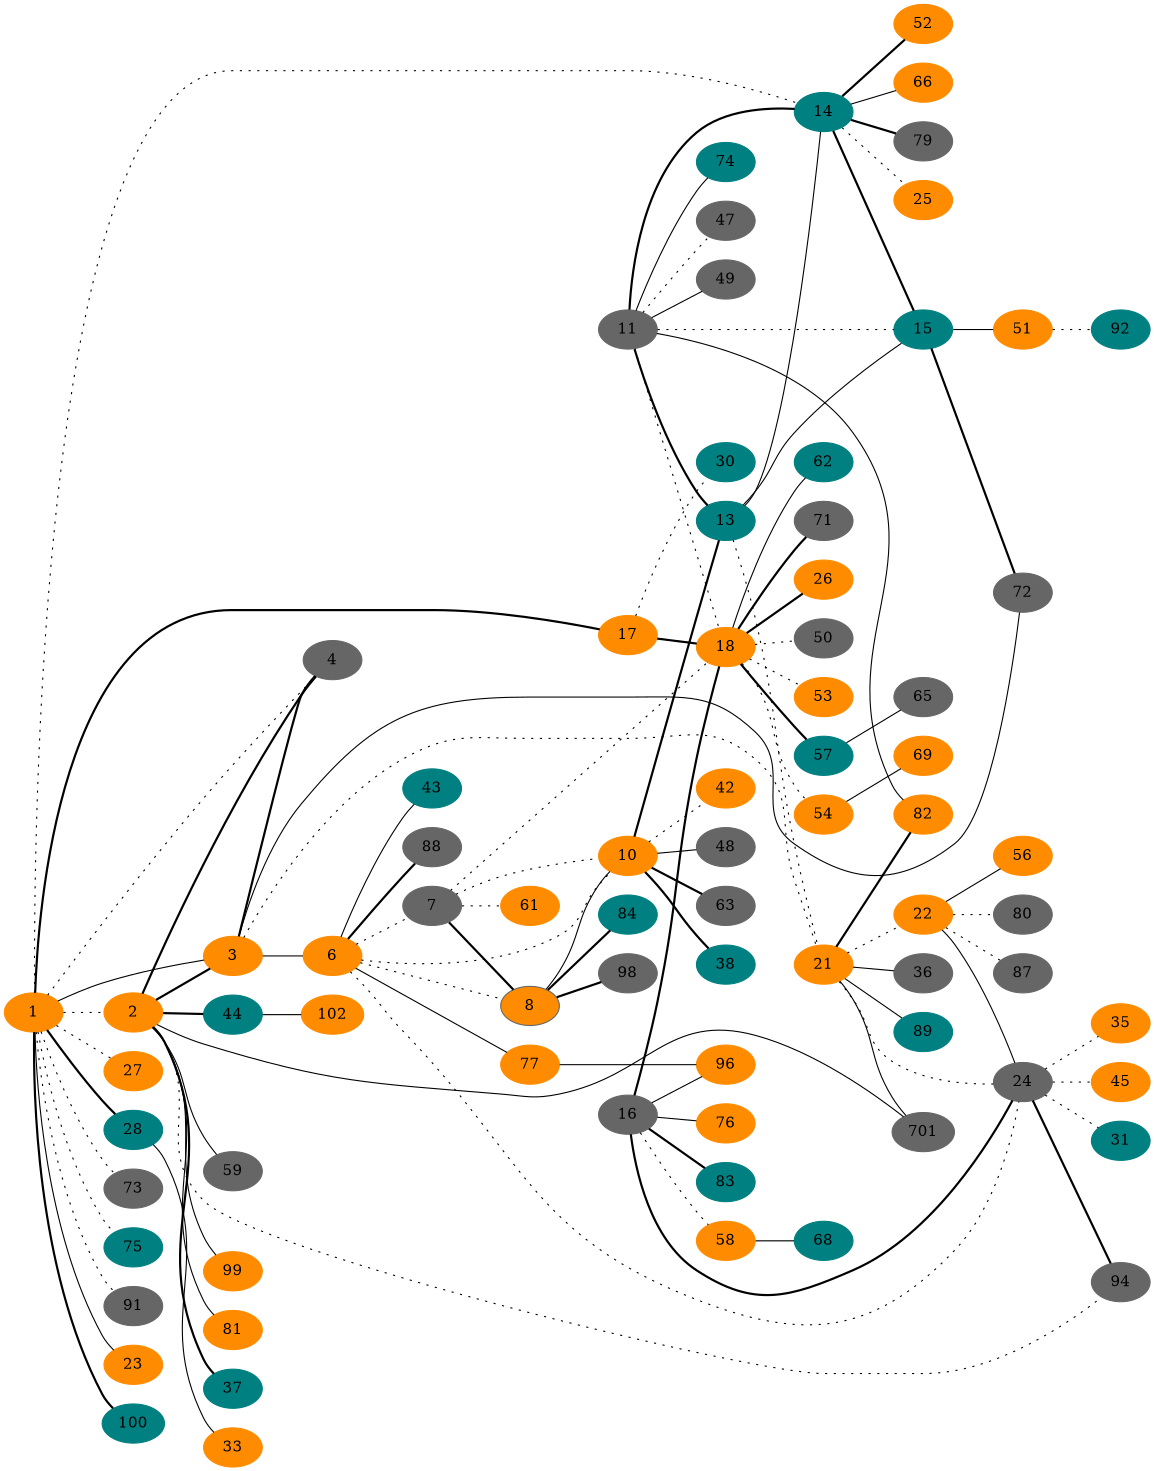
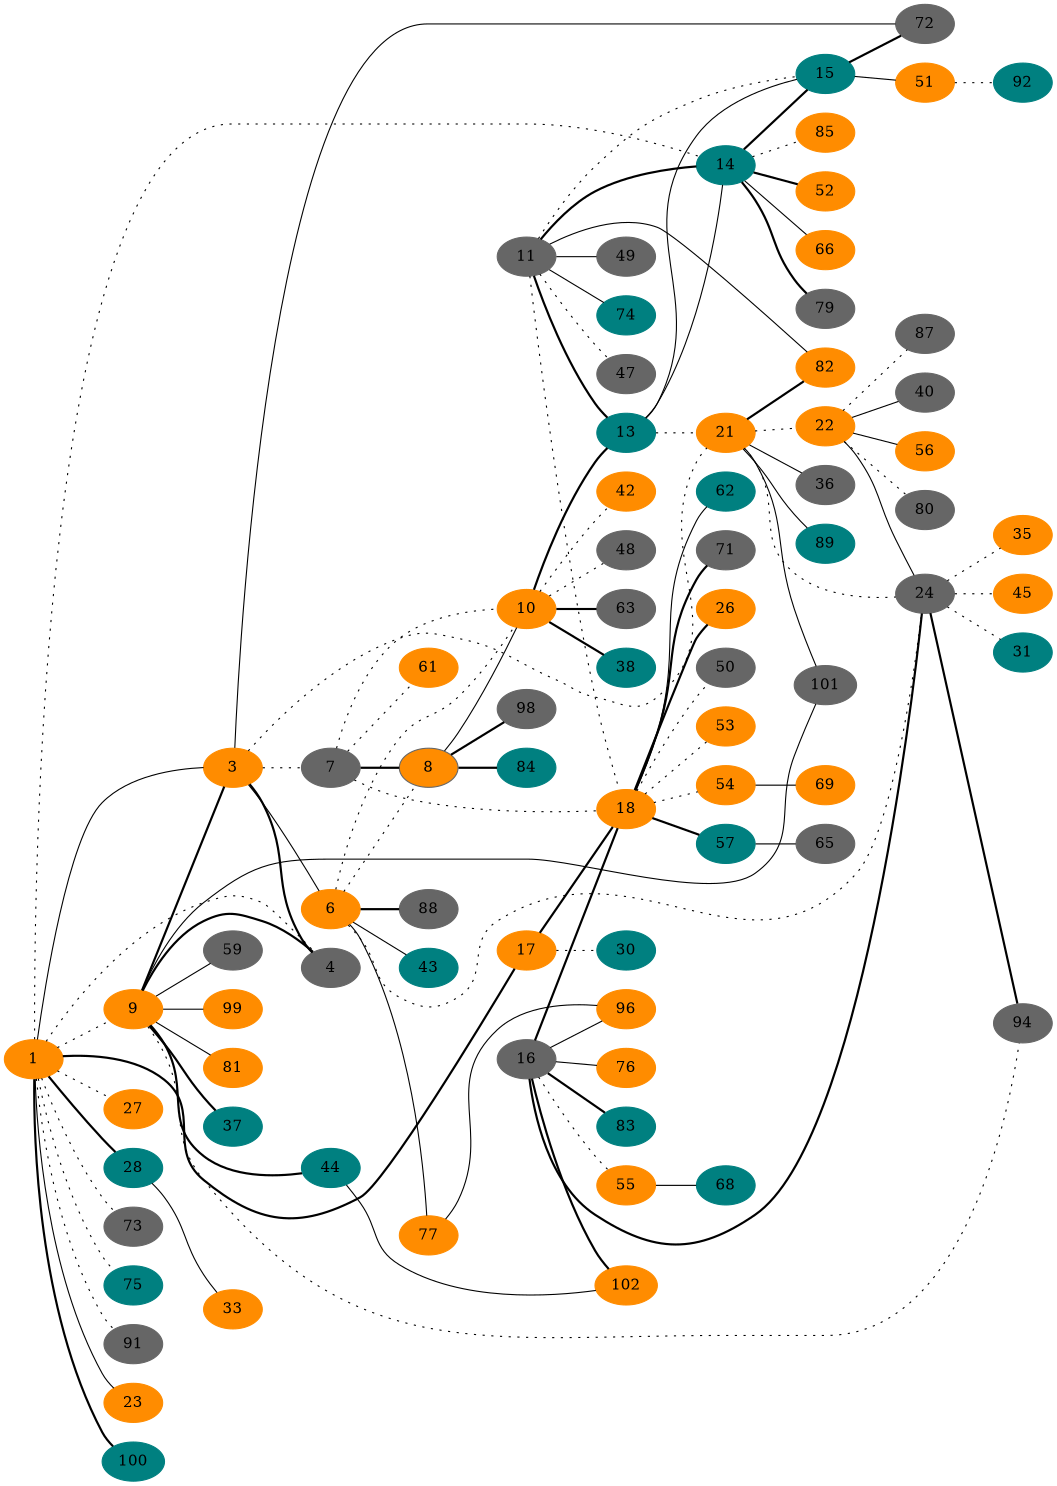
node "25": label "25" -> "85"
node "40": added
edge "48" -- "10": style solid -> dotted
edge "7" -- "6": now "7" -- "3"
node "2": label "2" -> "9"
node "701": label "701" -> "101"
edge "16" -- "102": added
node "58": label "58" -> "55"
